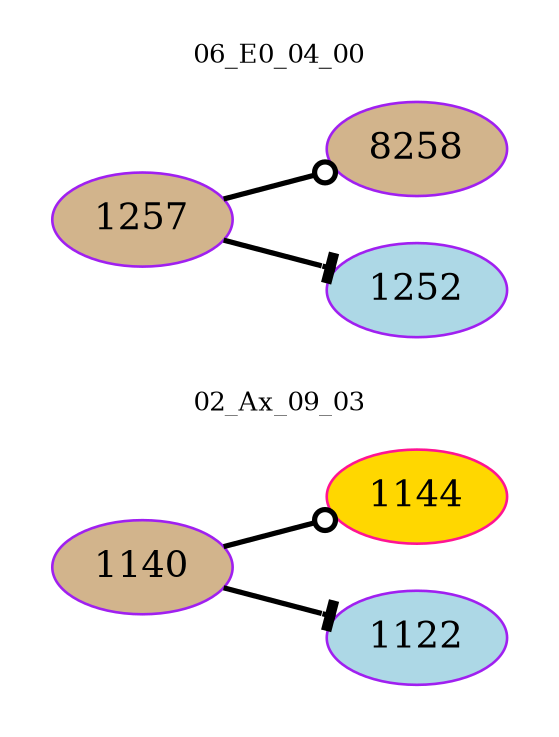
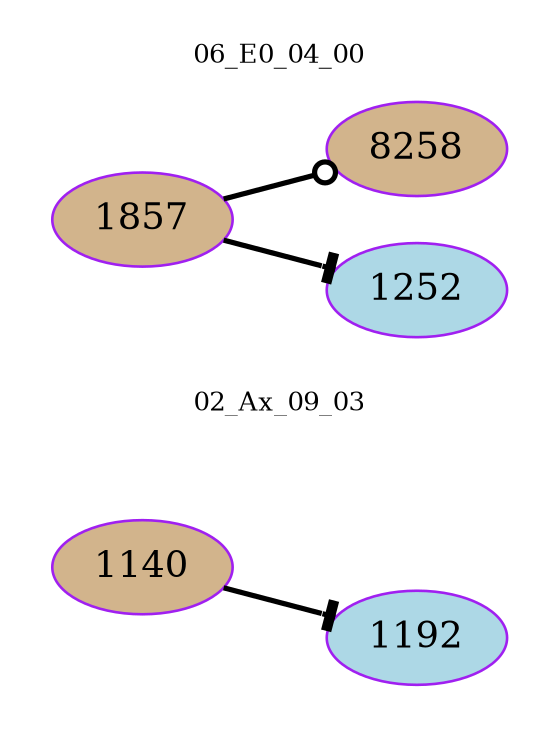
node "1257": label "1257" -> "1857"
node "1144": removed
node "1122": label "1122" -> "1192"
